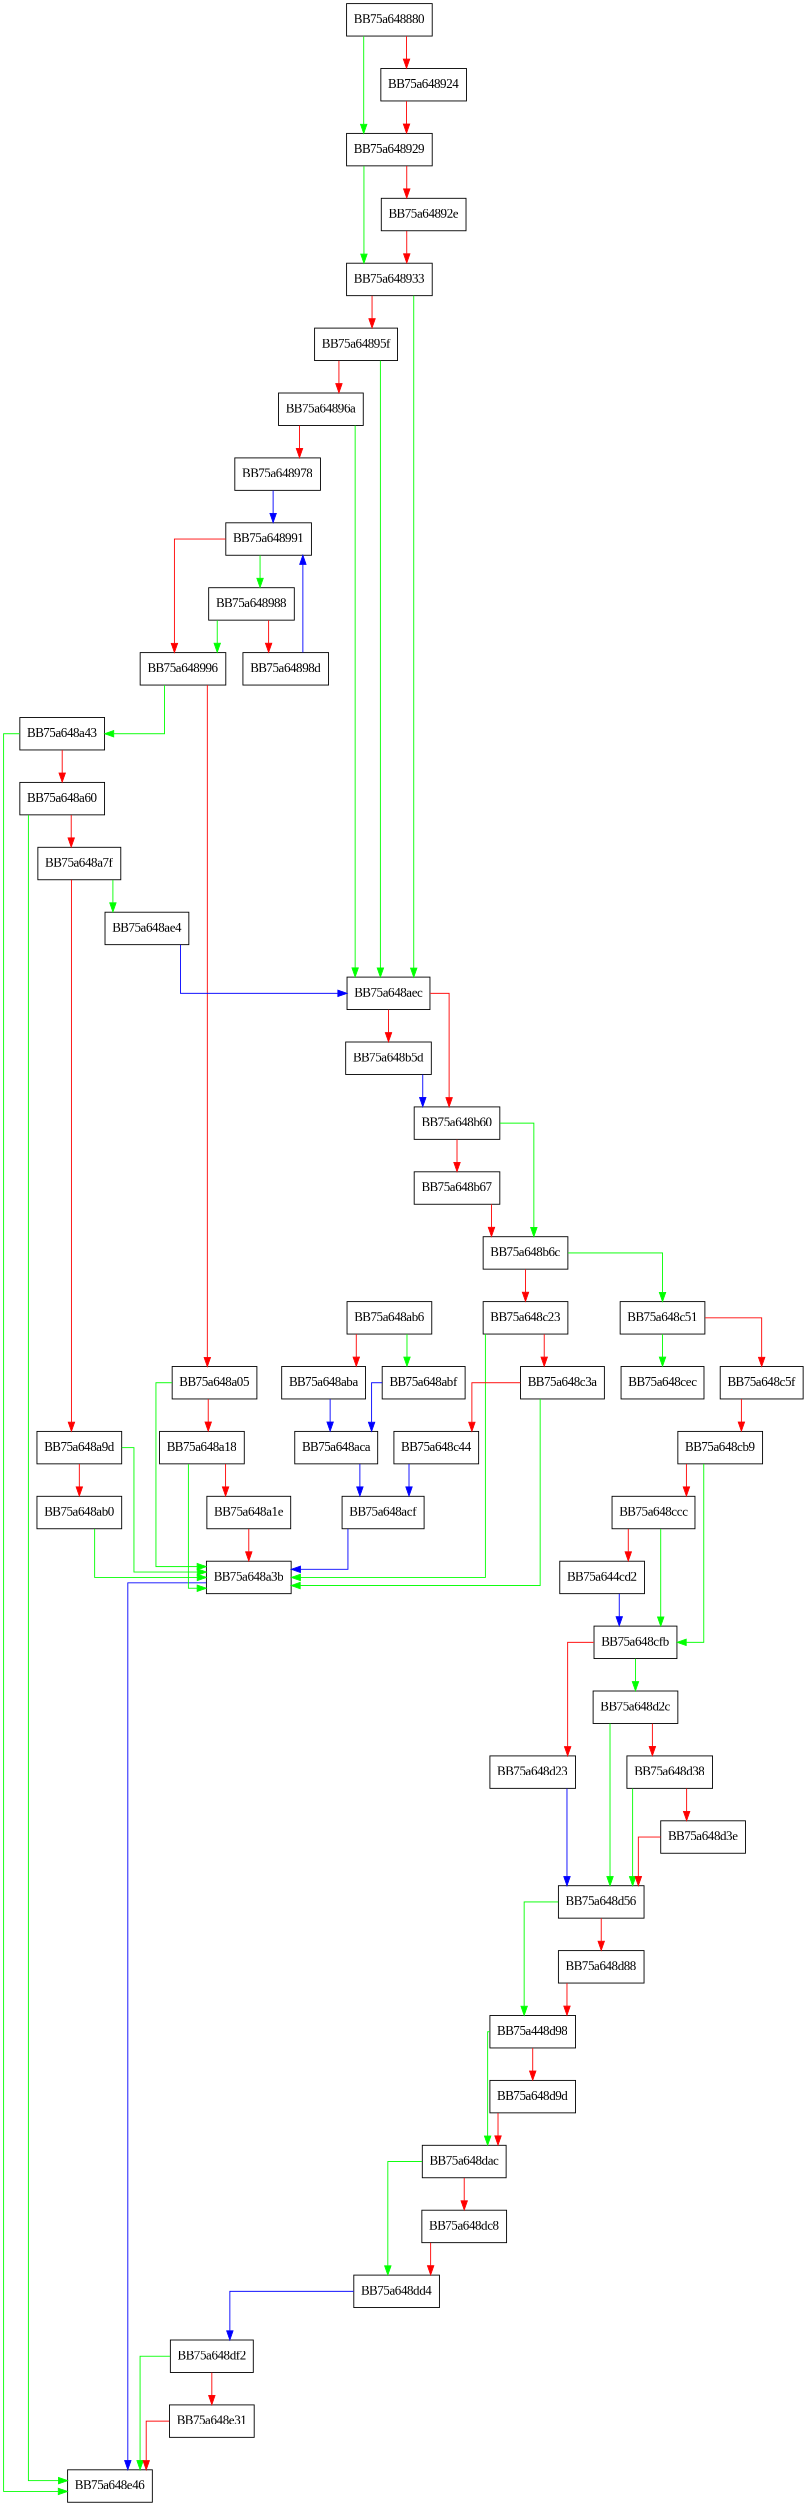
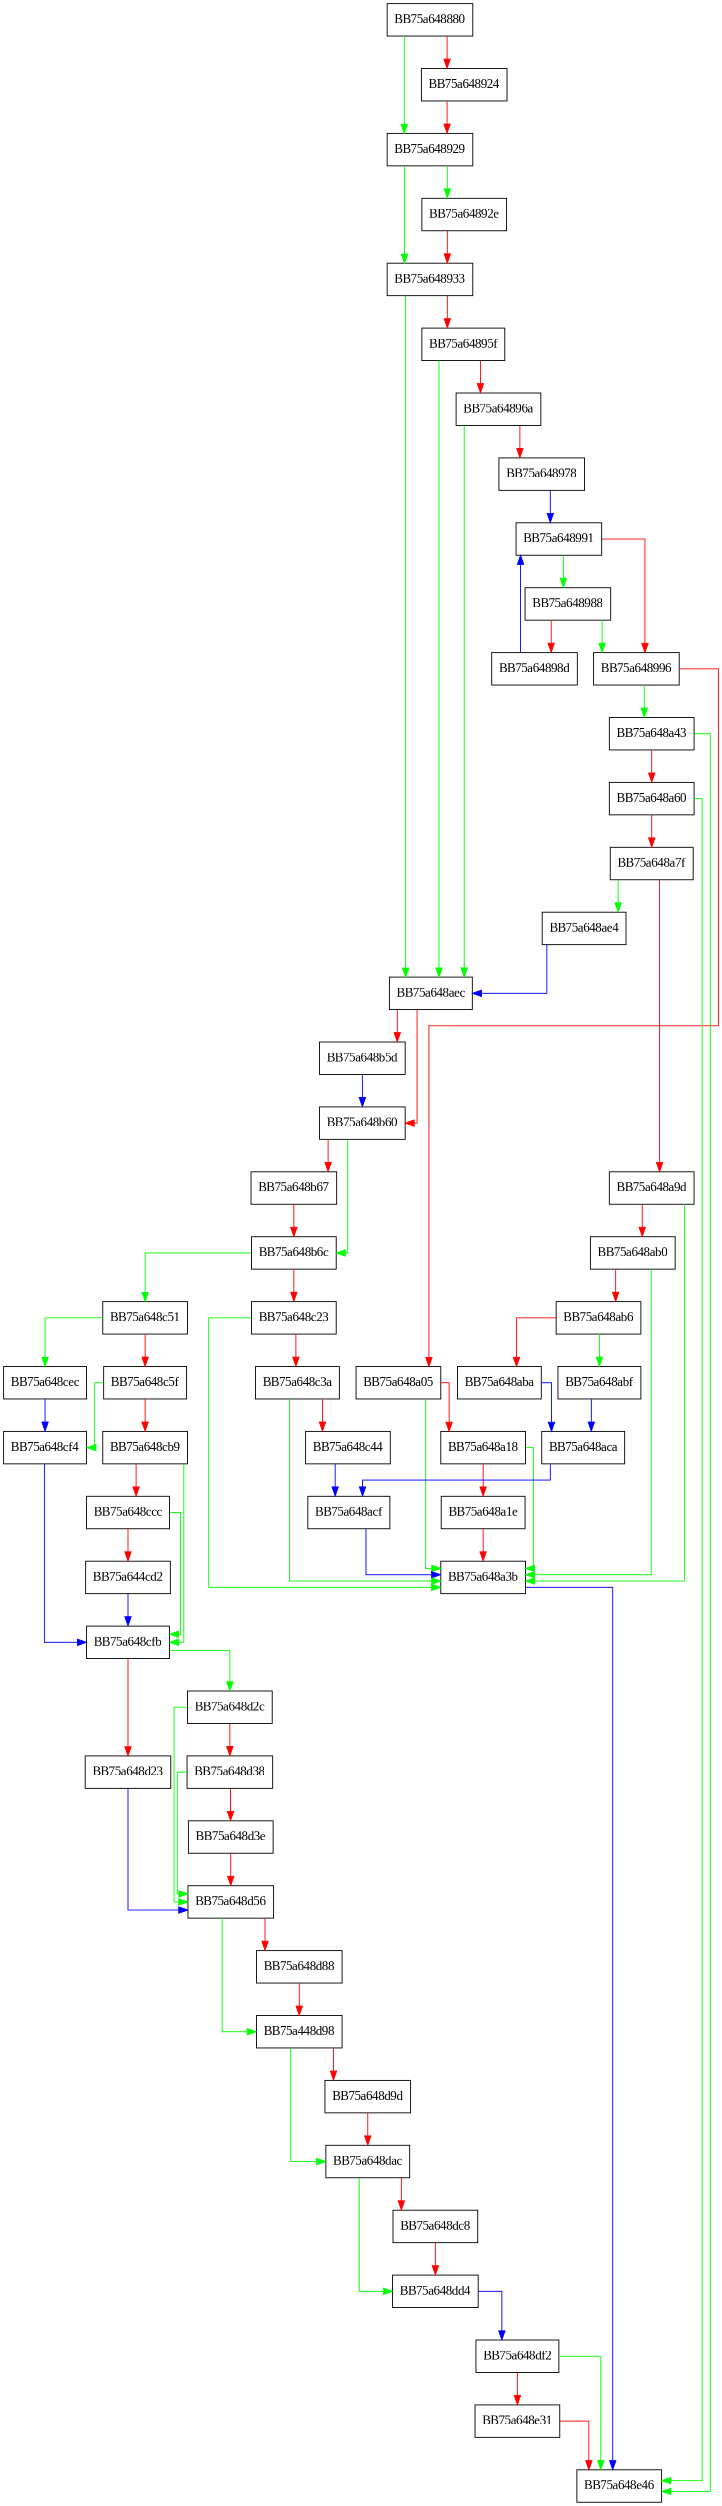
edge "BB75a648929" -> "BB75a64892e": color red -> green
edge "BB75a648ab0" -> "BB75a648ab6": added
node "BB75a648cf4": added
